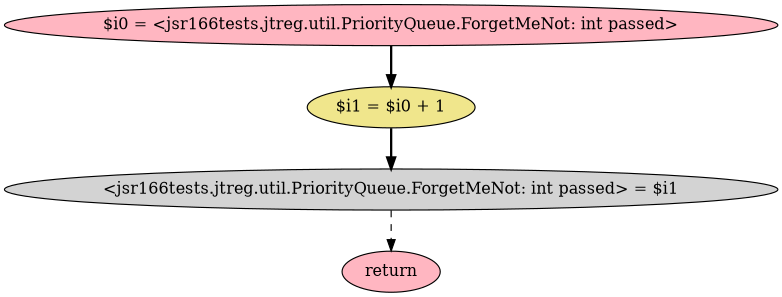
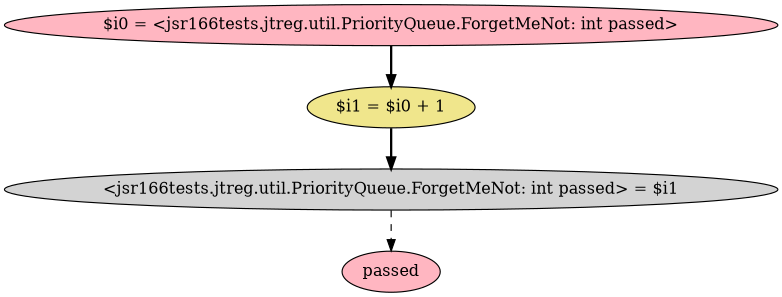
node "return": label "return" -> "passed"
